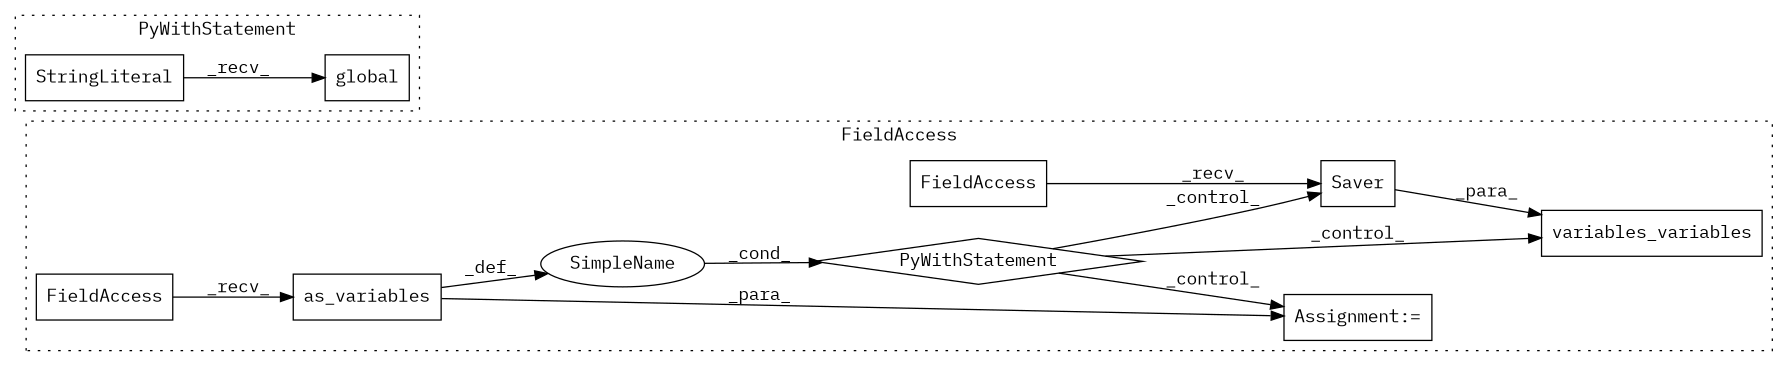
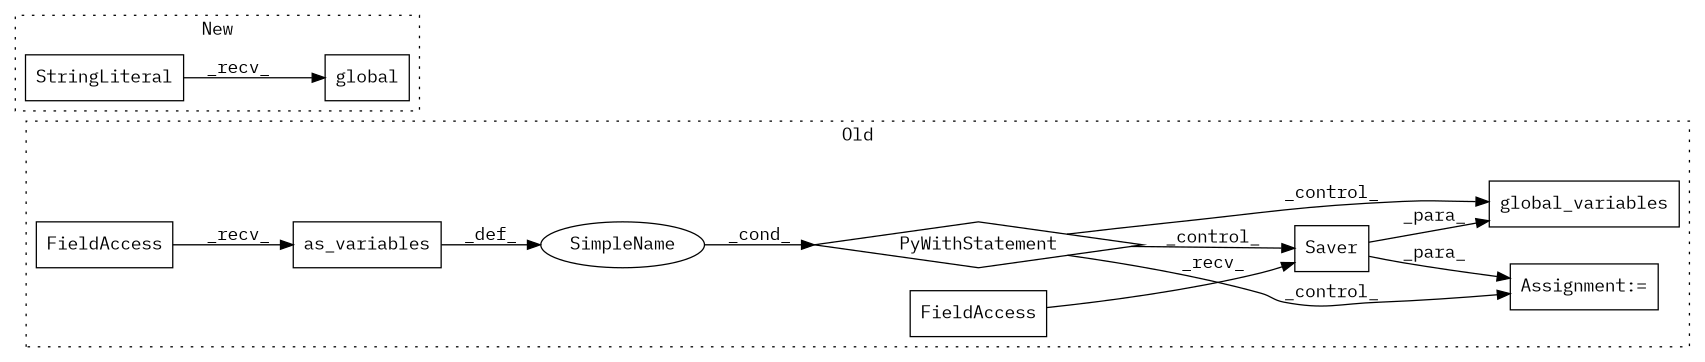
cluster "PyWithStatement": label "PyWithStatement" -> "New"
cluster "FieldAccess": label "FieldAccess" -> "Old"
node "variables_variables": label "variables_variables" -> "global_variables"
edge "as_variables" -> "Assignment:=": now "Saver" -> "Assignment:="
